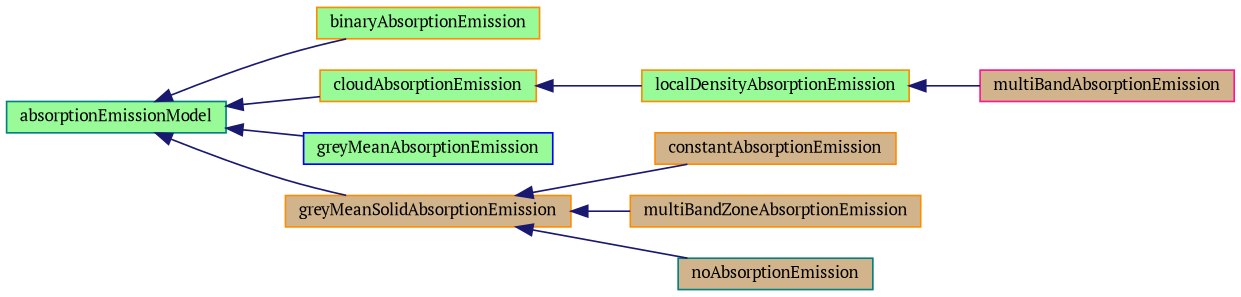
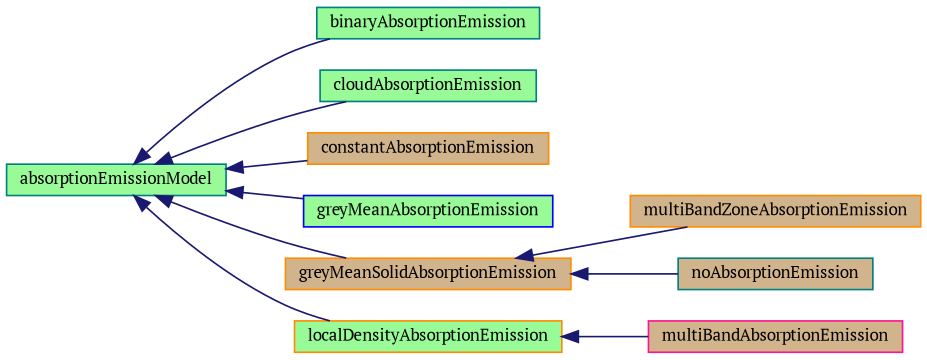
node "binaryAbsorptionEmission": color darkorange -> teal
node "cloudAbsorptionEmission": color darkorange -> teal
edge "localDensityAbsorptionEmission" -> "cloudAbsorptionEmission": now "localDensityAbsorptionEmission" -> "absorptionEmissionModel"
edge "constantAbsorptionEmission" -> "greyMeanSolidAbsorptionEmission": now "constantAbsorptionEmission" -> "absorptionEmissionModel"
